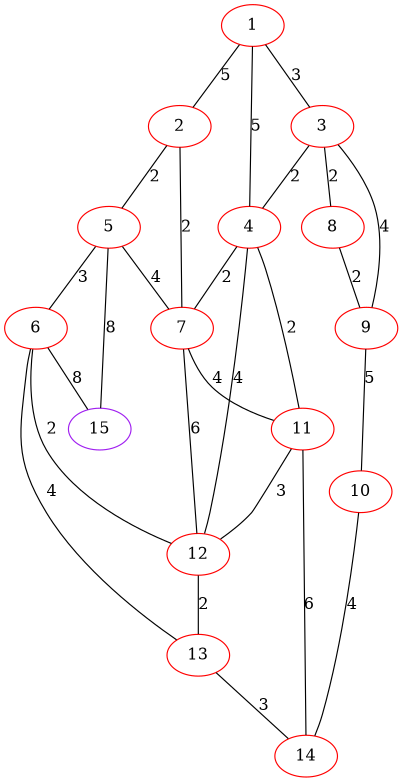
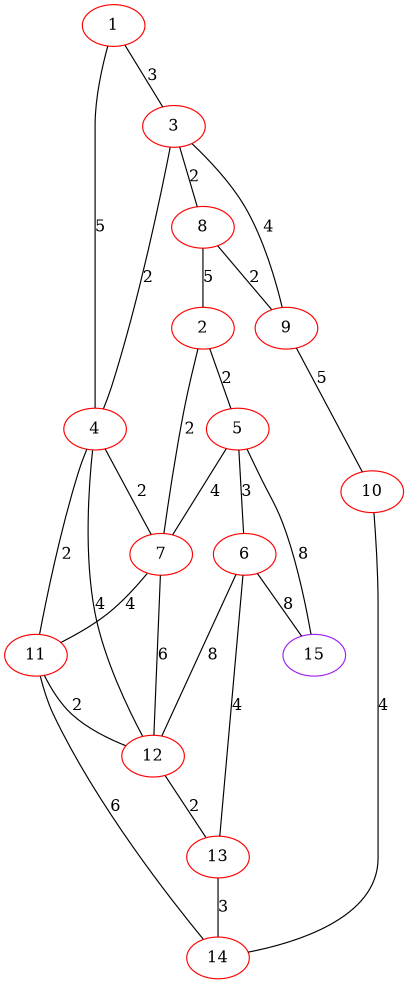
edge "1" -- "2": now "8" -- "2"
edge "6" -- "12": label "2" -> "8"
edge "11" -- "12": label "3" -> "2"
